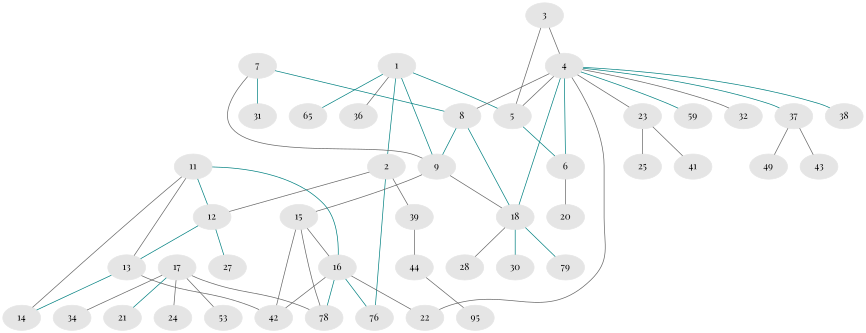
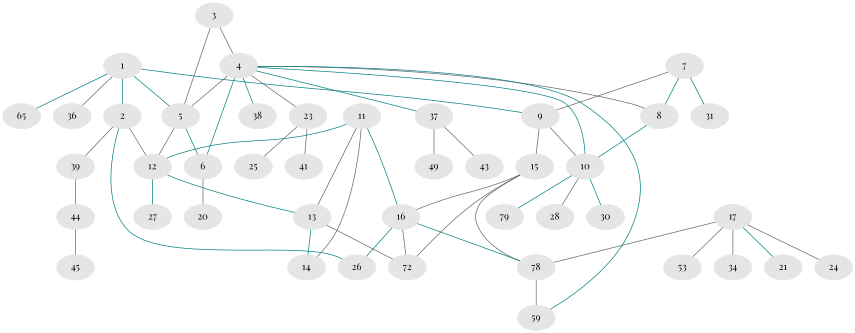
node "32": removed
edge "5" -- "12": added
edge "8" -- "9": removed
node "18": label "18" -> "10"
edge "78" -- "59": added
node "42": label "42" -> "72"
node "76": label "76" -> "26"
node "22": removed
node "95": label "95" -> "45"
